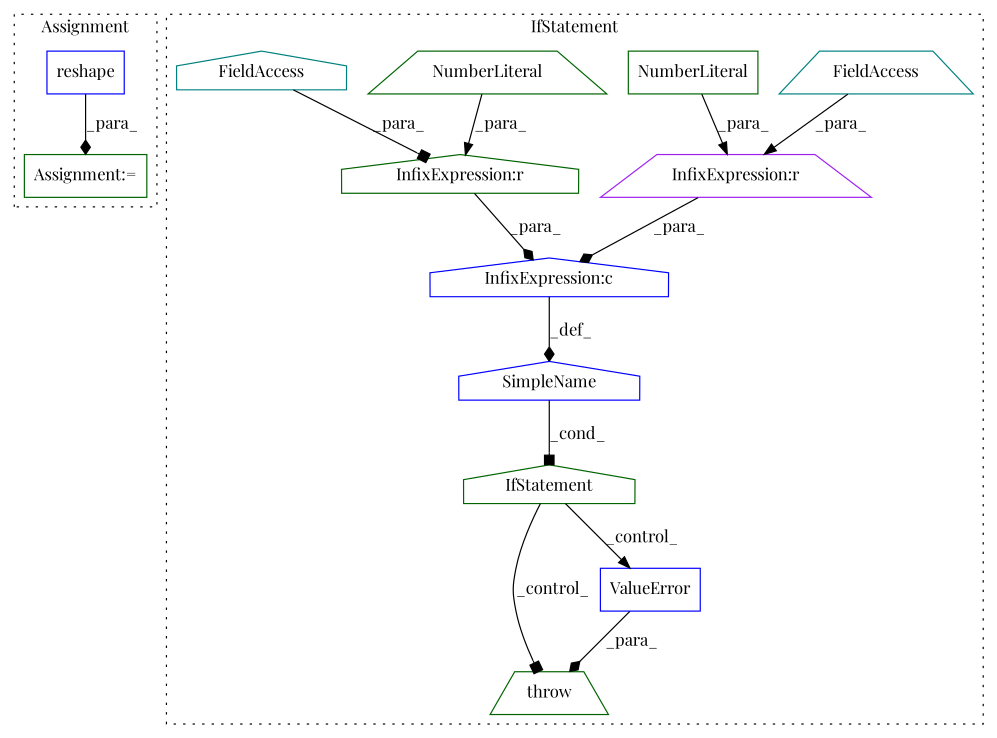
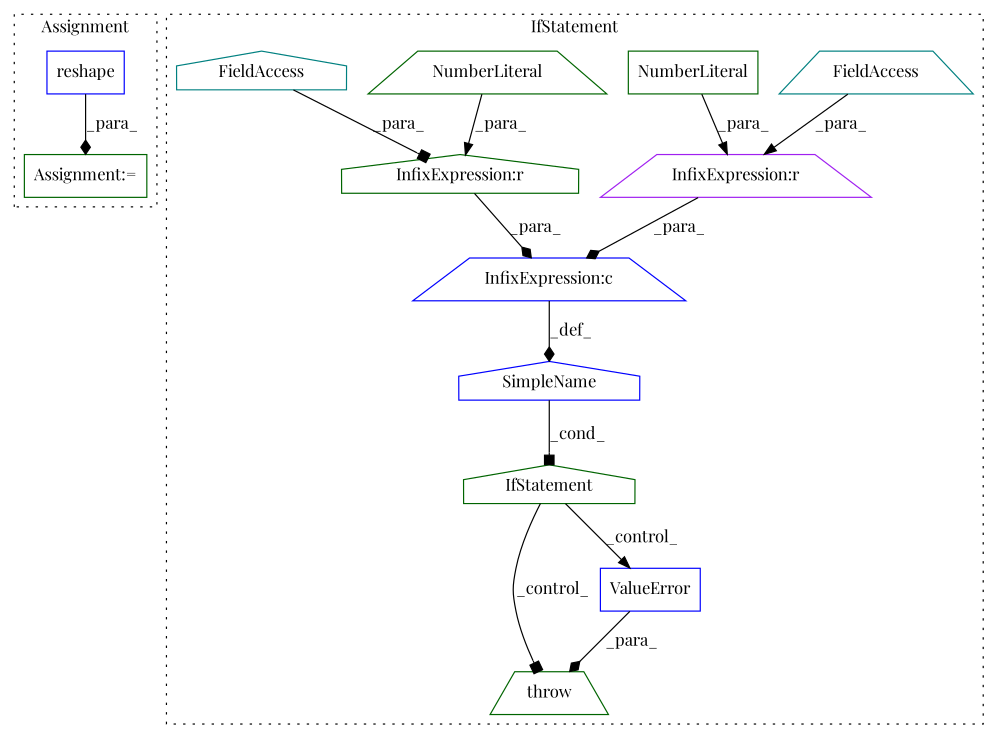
node "InfixExpression:c": shape house -> trapezium
